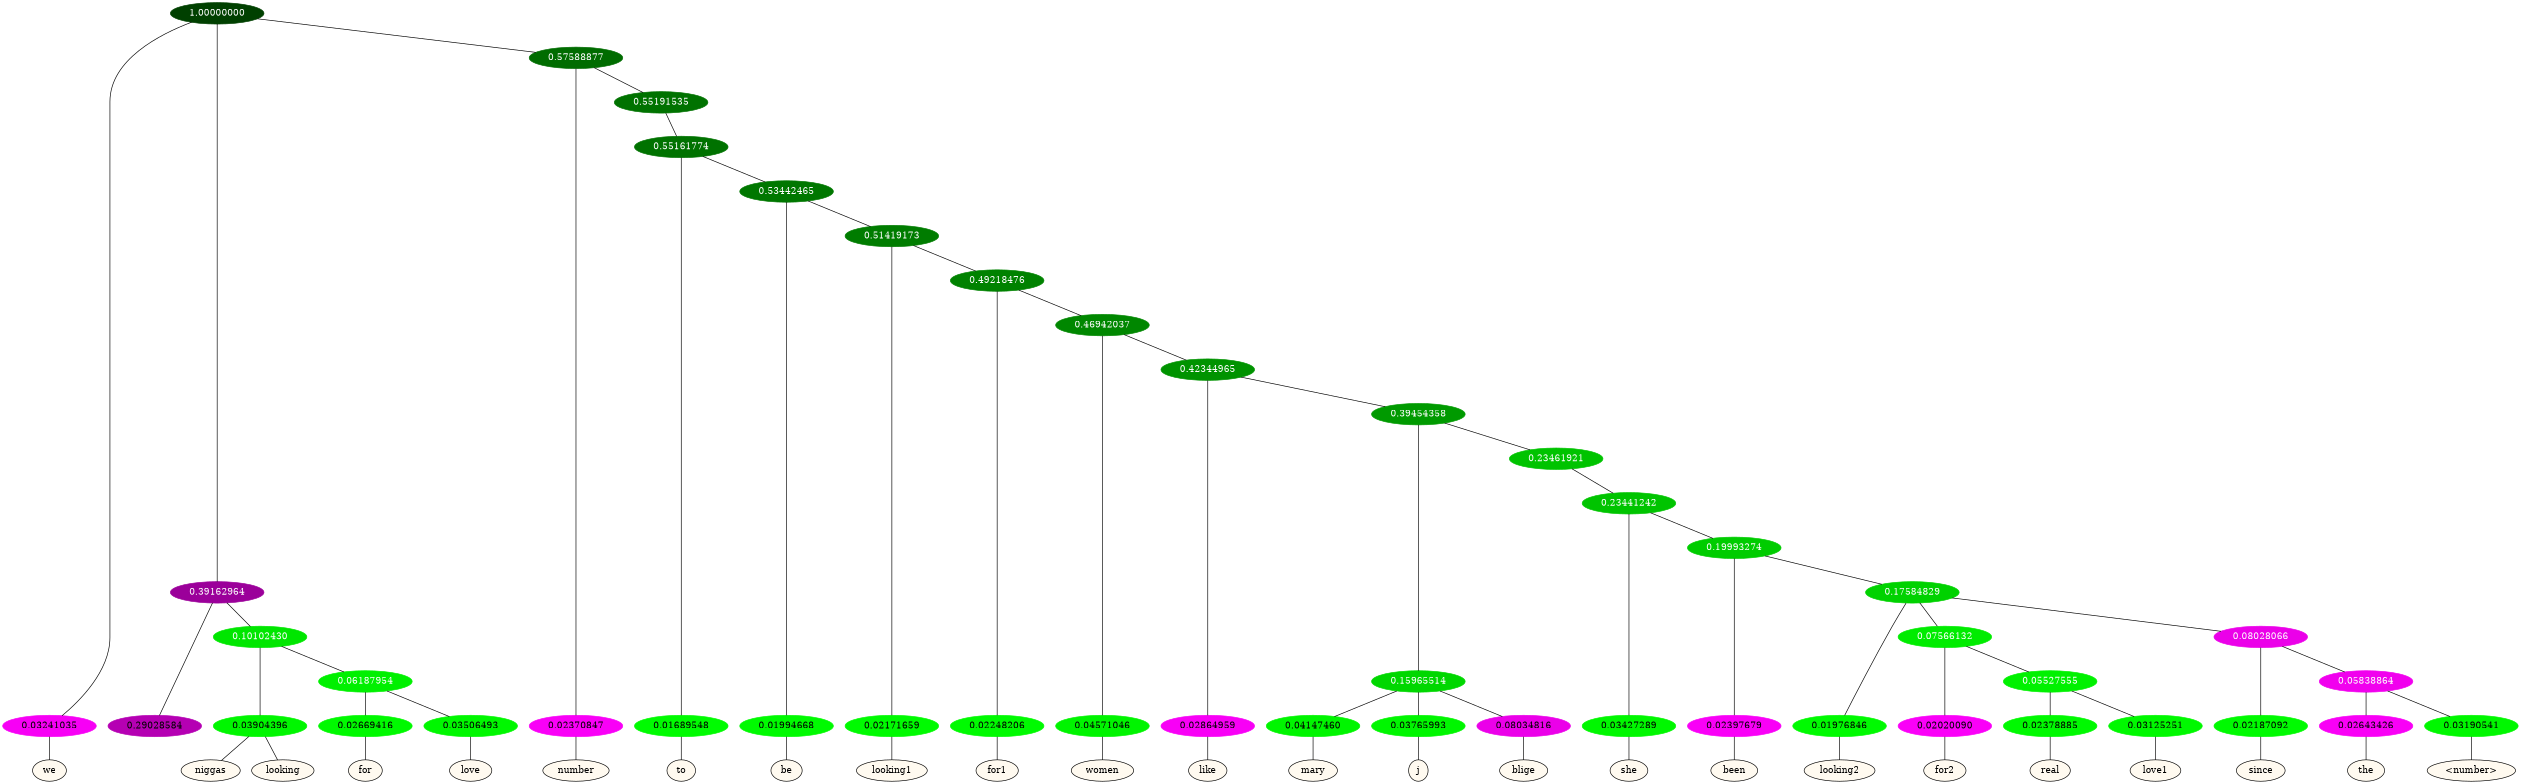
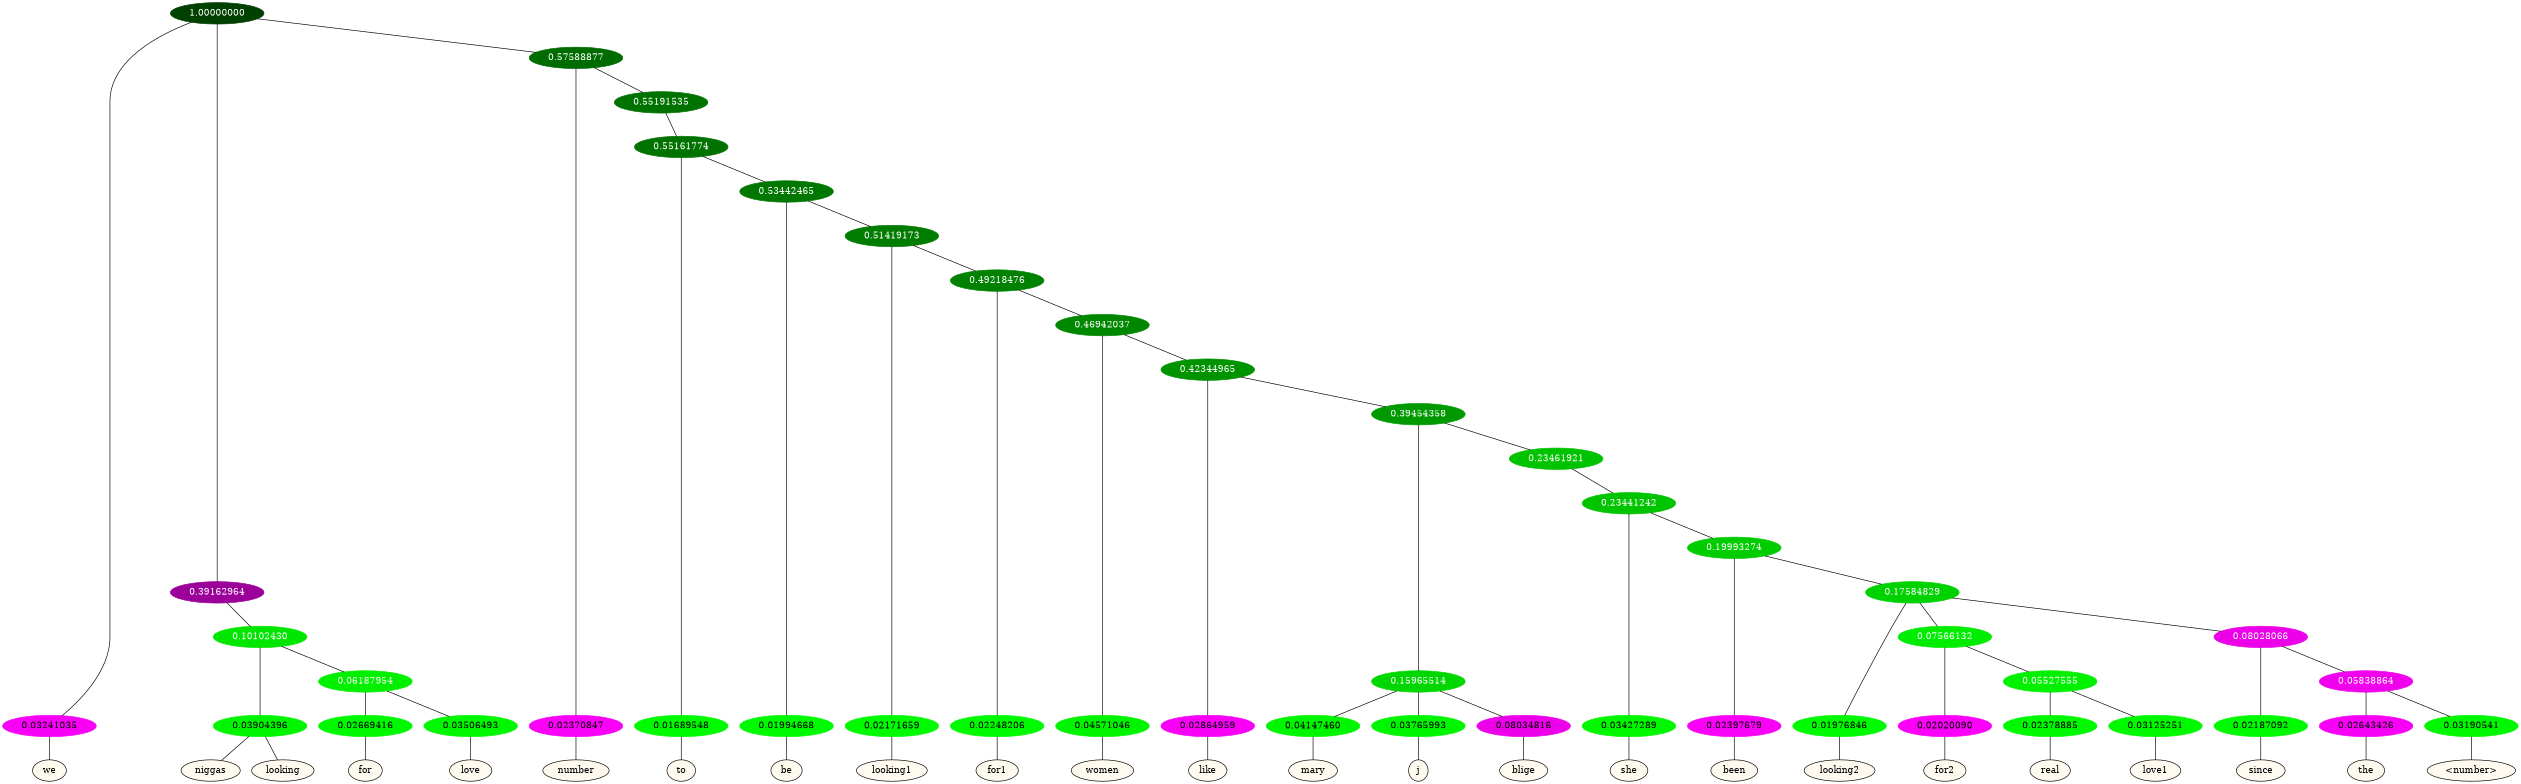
node "0.29028584": removed
